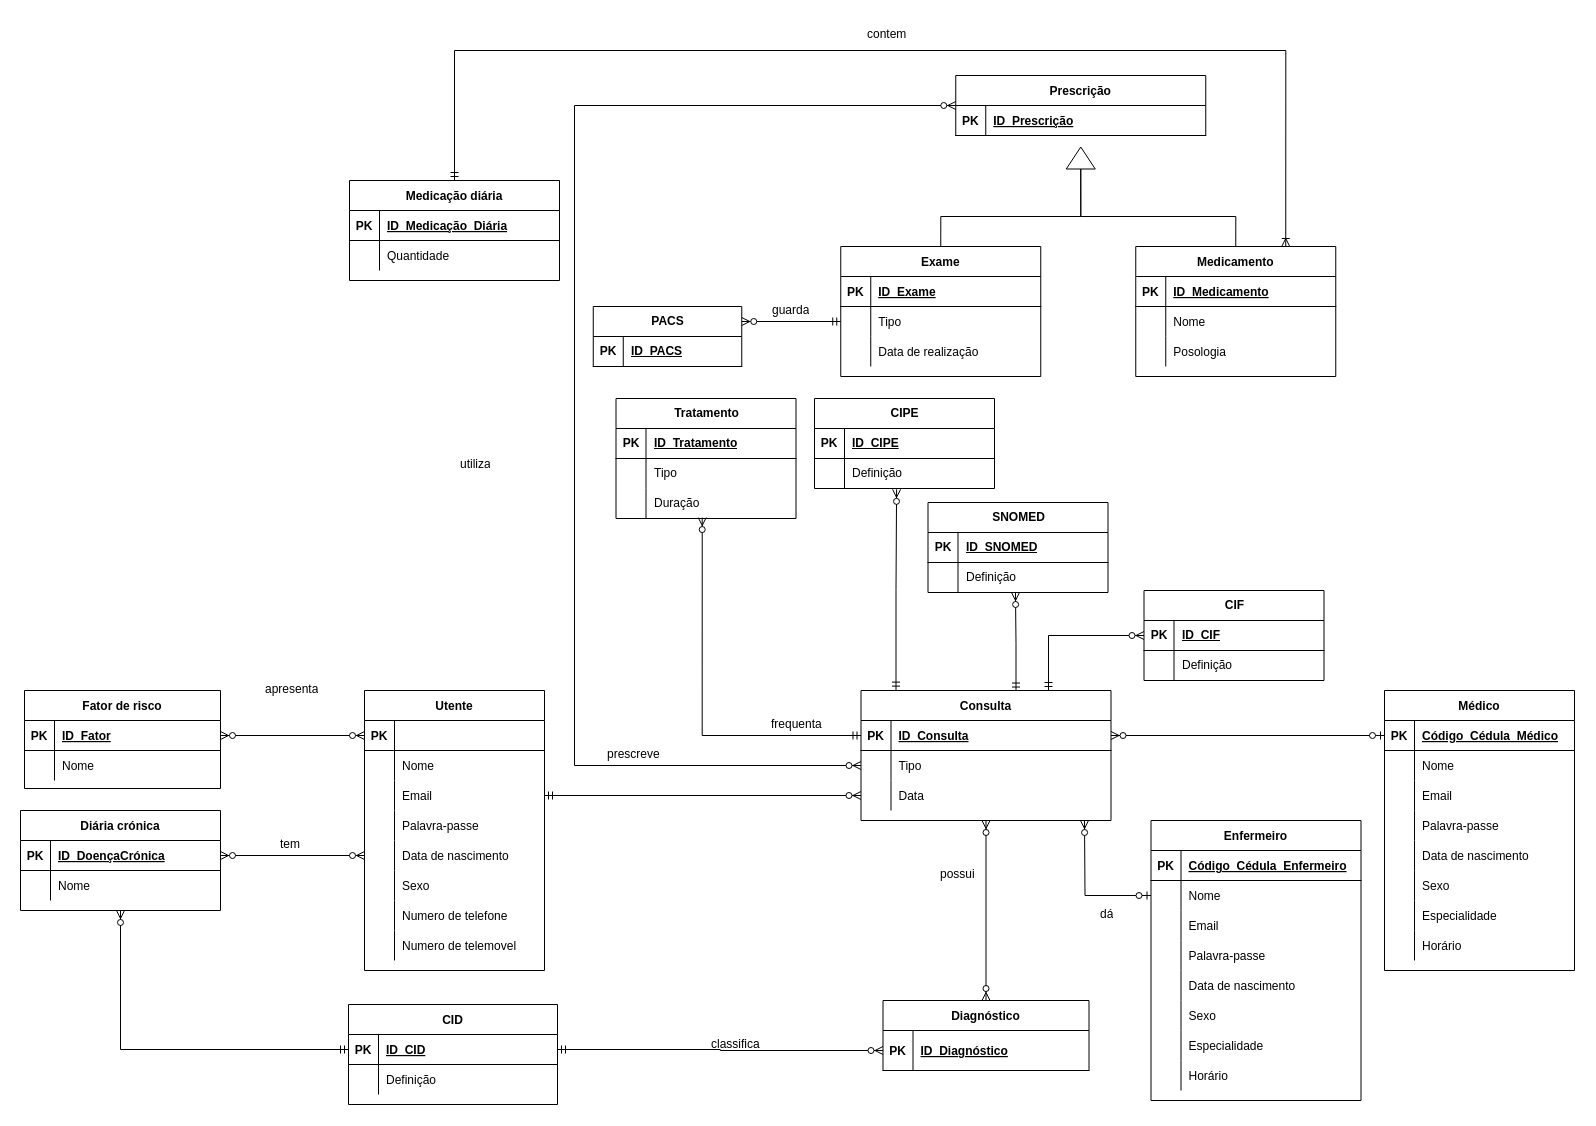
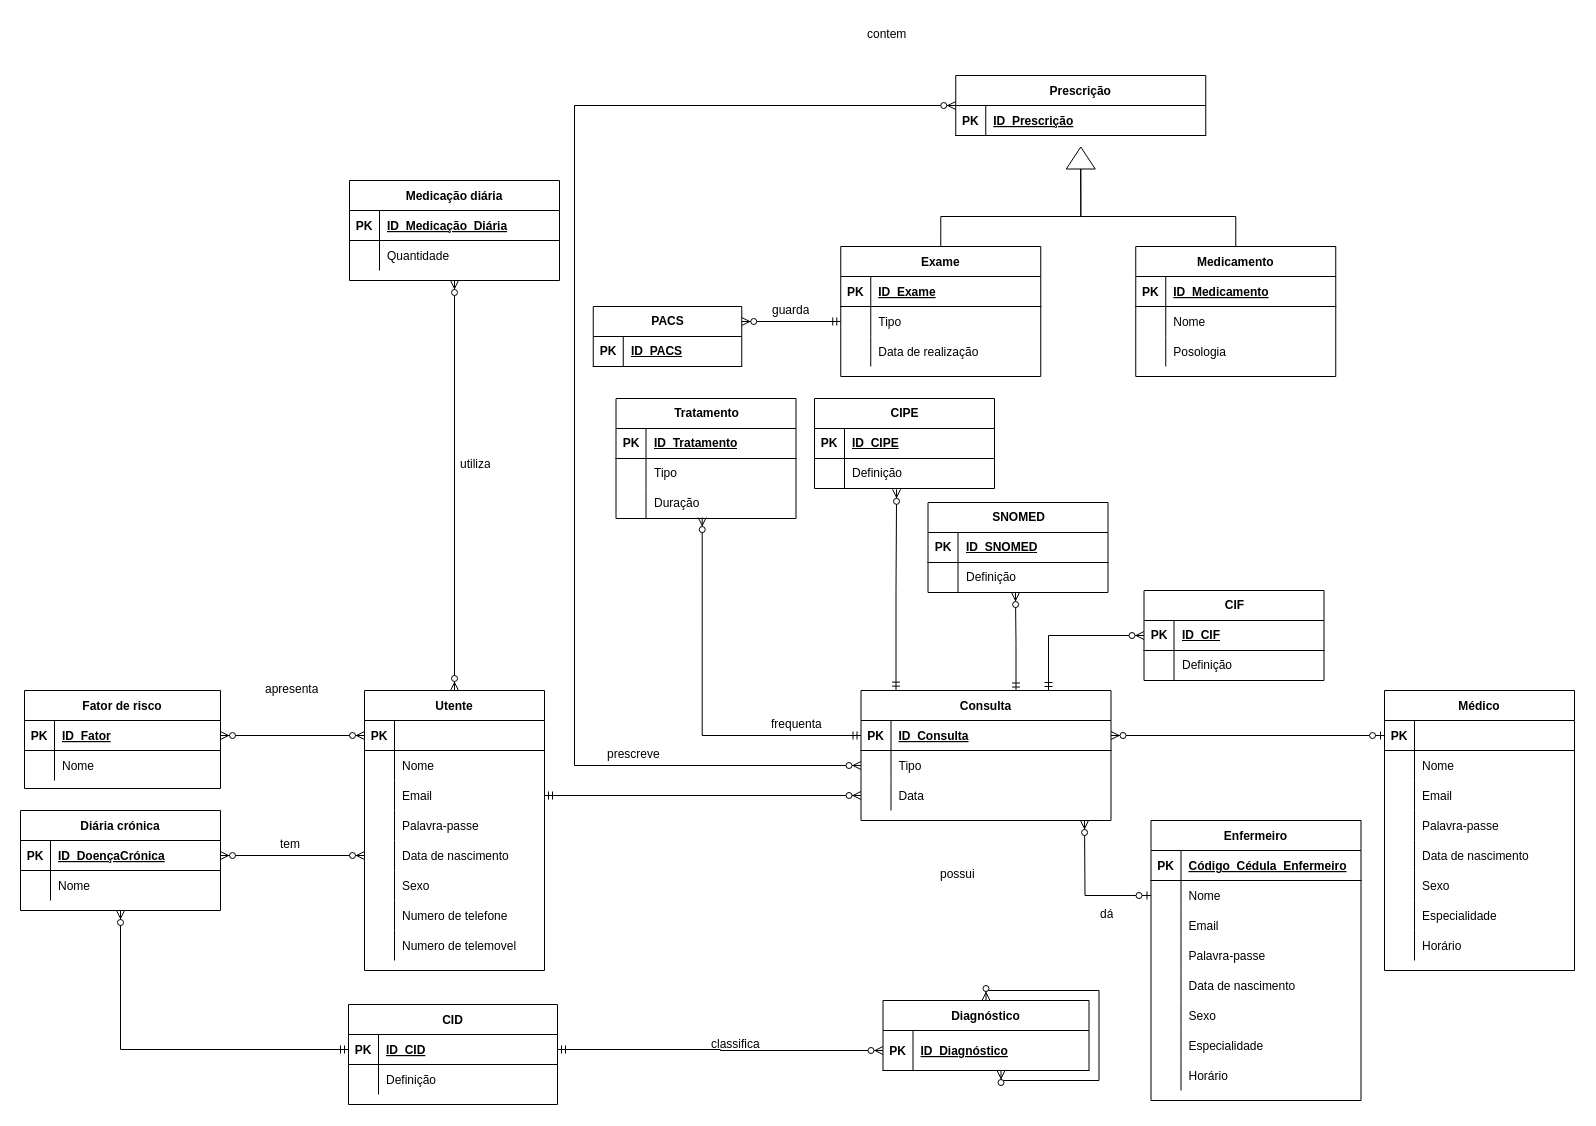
edge "Medicação diária" -- "Medicamento": removed
edge "Medicação diária" -- "Utente": added
node "Código_Cédula_Médico": removed
edge "Consulta" -- "Diagnóstico": now "ID_Diagnóstico" -- "Diagnóstico"
